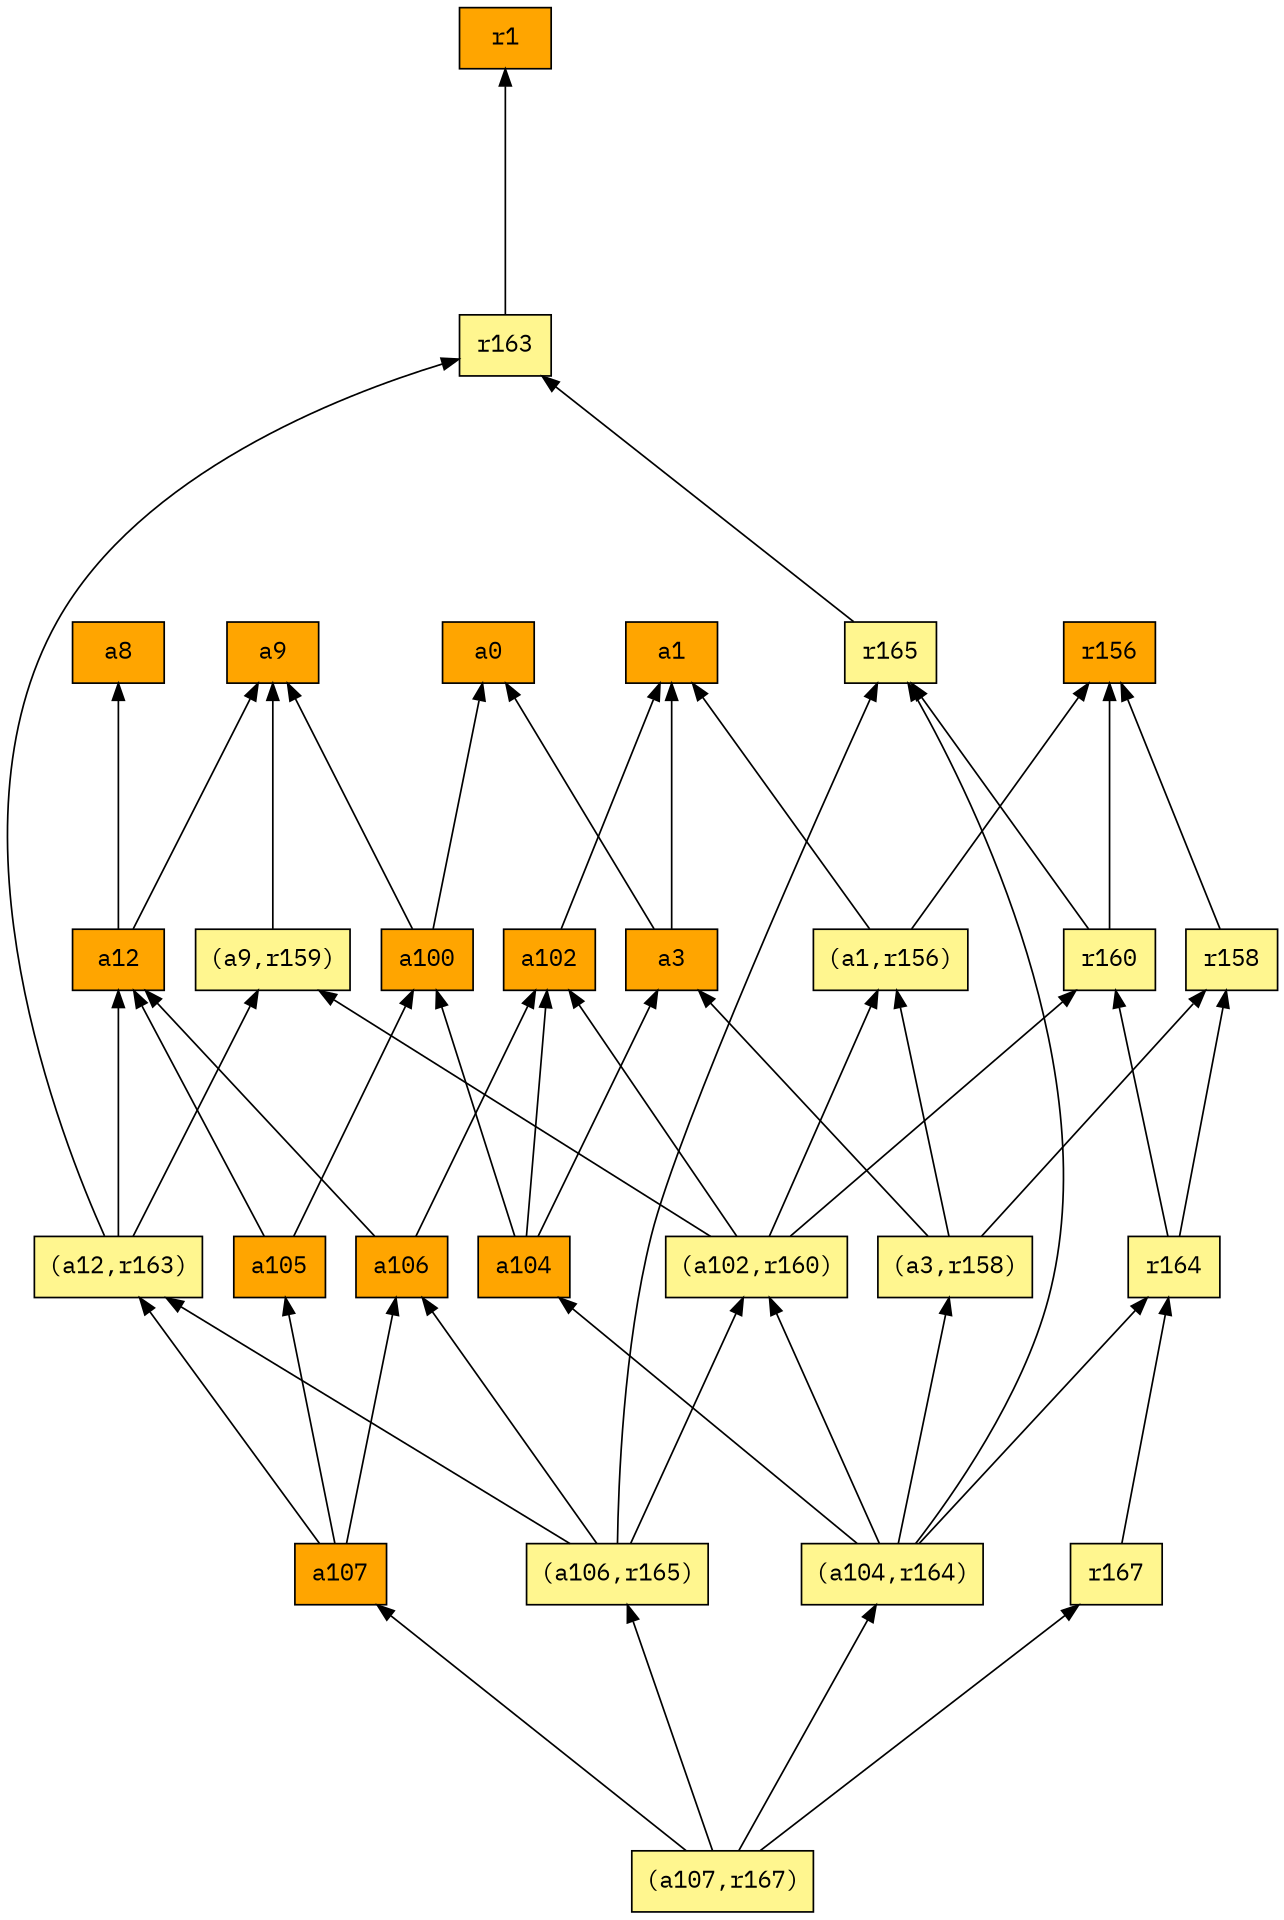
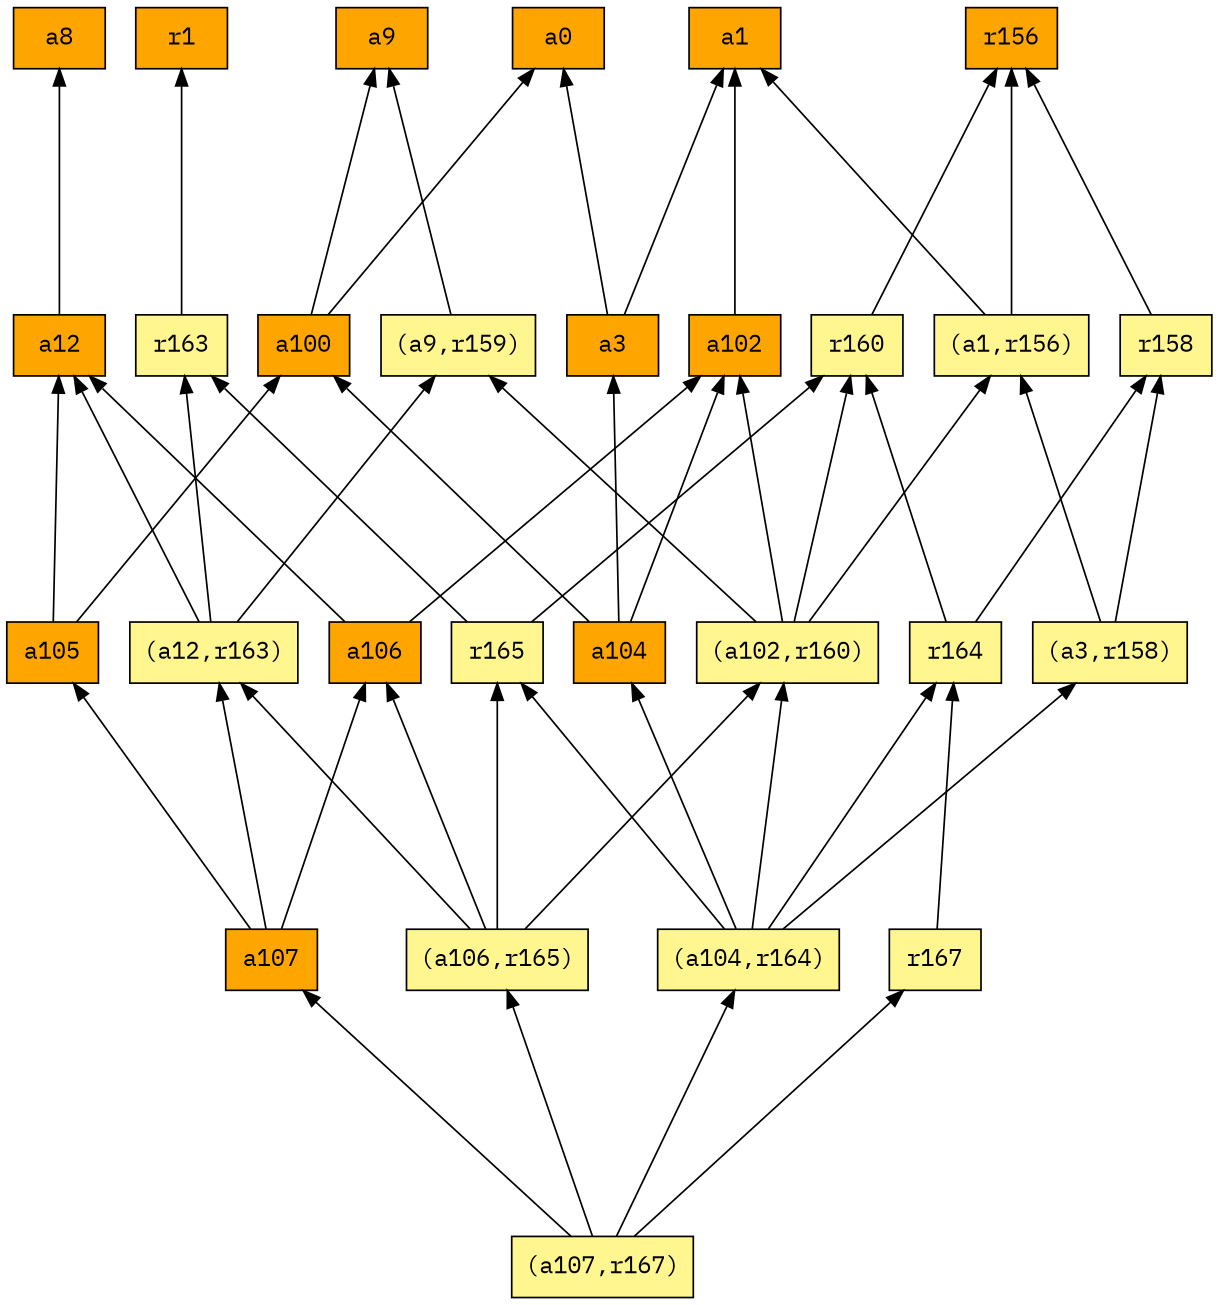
edge "a12" -> "a9": removed
edge "r160" -> "r165": reversed
edge "(a3,r158)" -> "a3": removed
